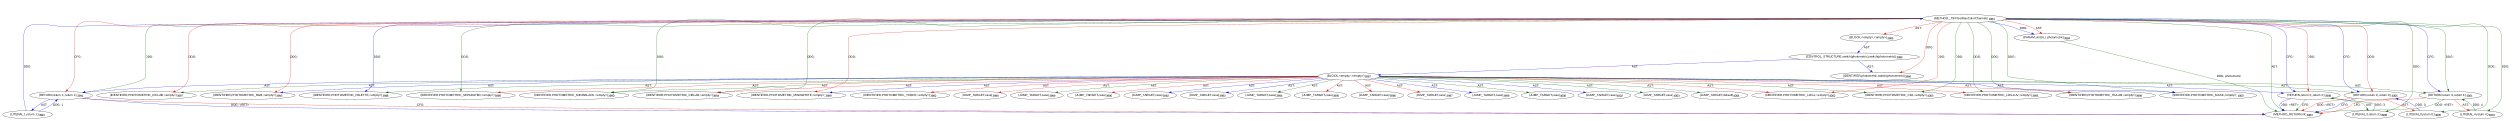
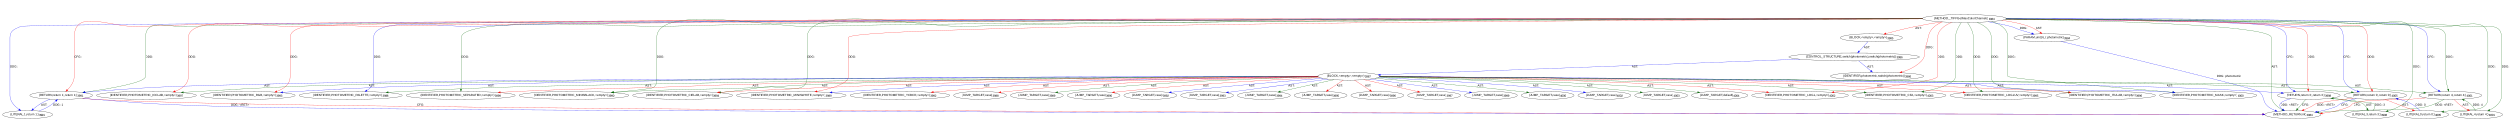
edge "(LITERAL,1,return 1;)" -> "(METHOD,_TIFFGetMaxColorChannels)": reversed
edge "(PARAM,uint16_t photometric)" -> "(METHOD_RETURN,int)": color darkgreen -> blue
